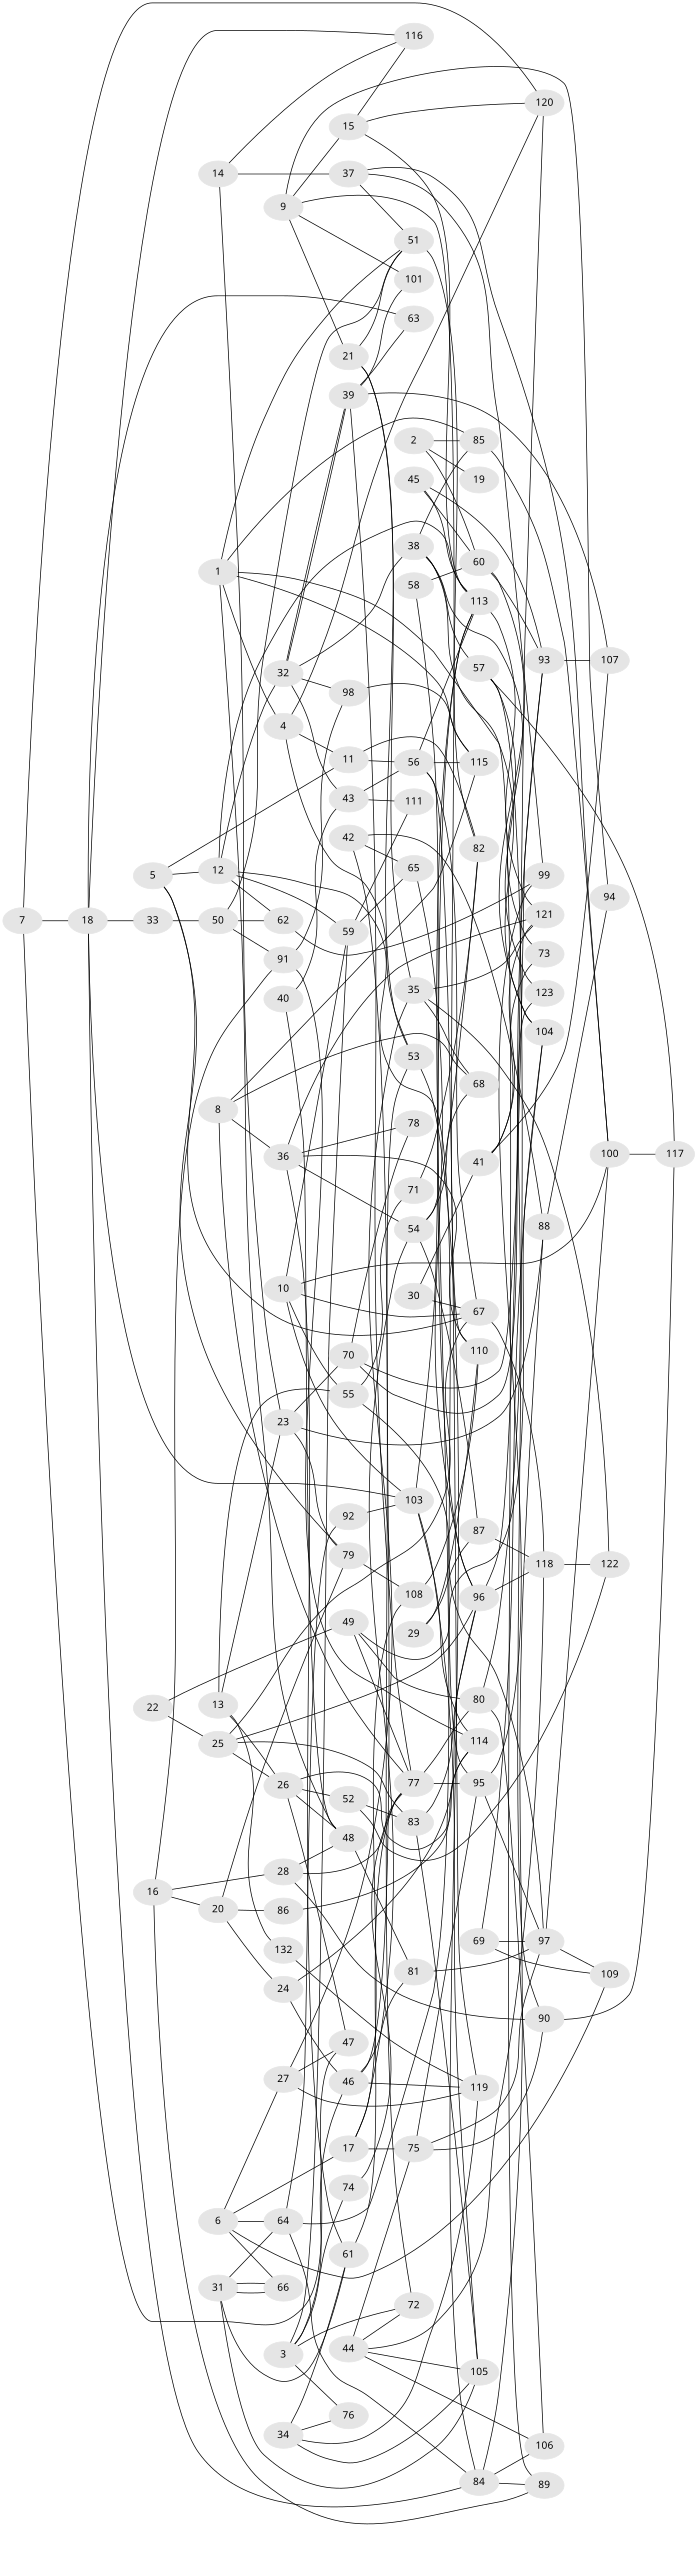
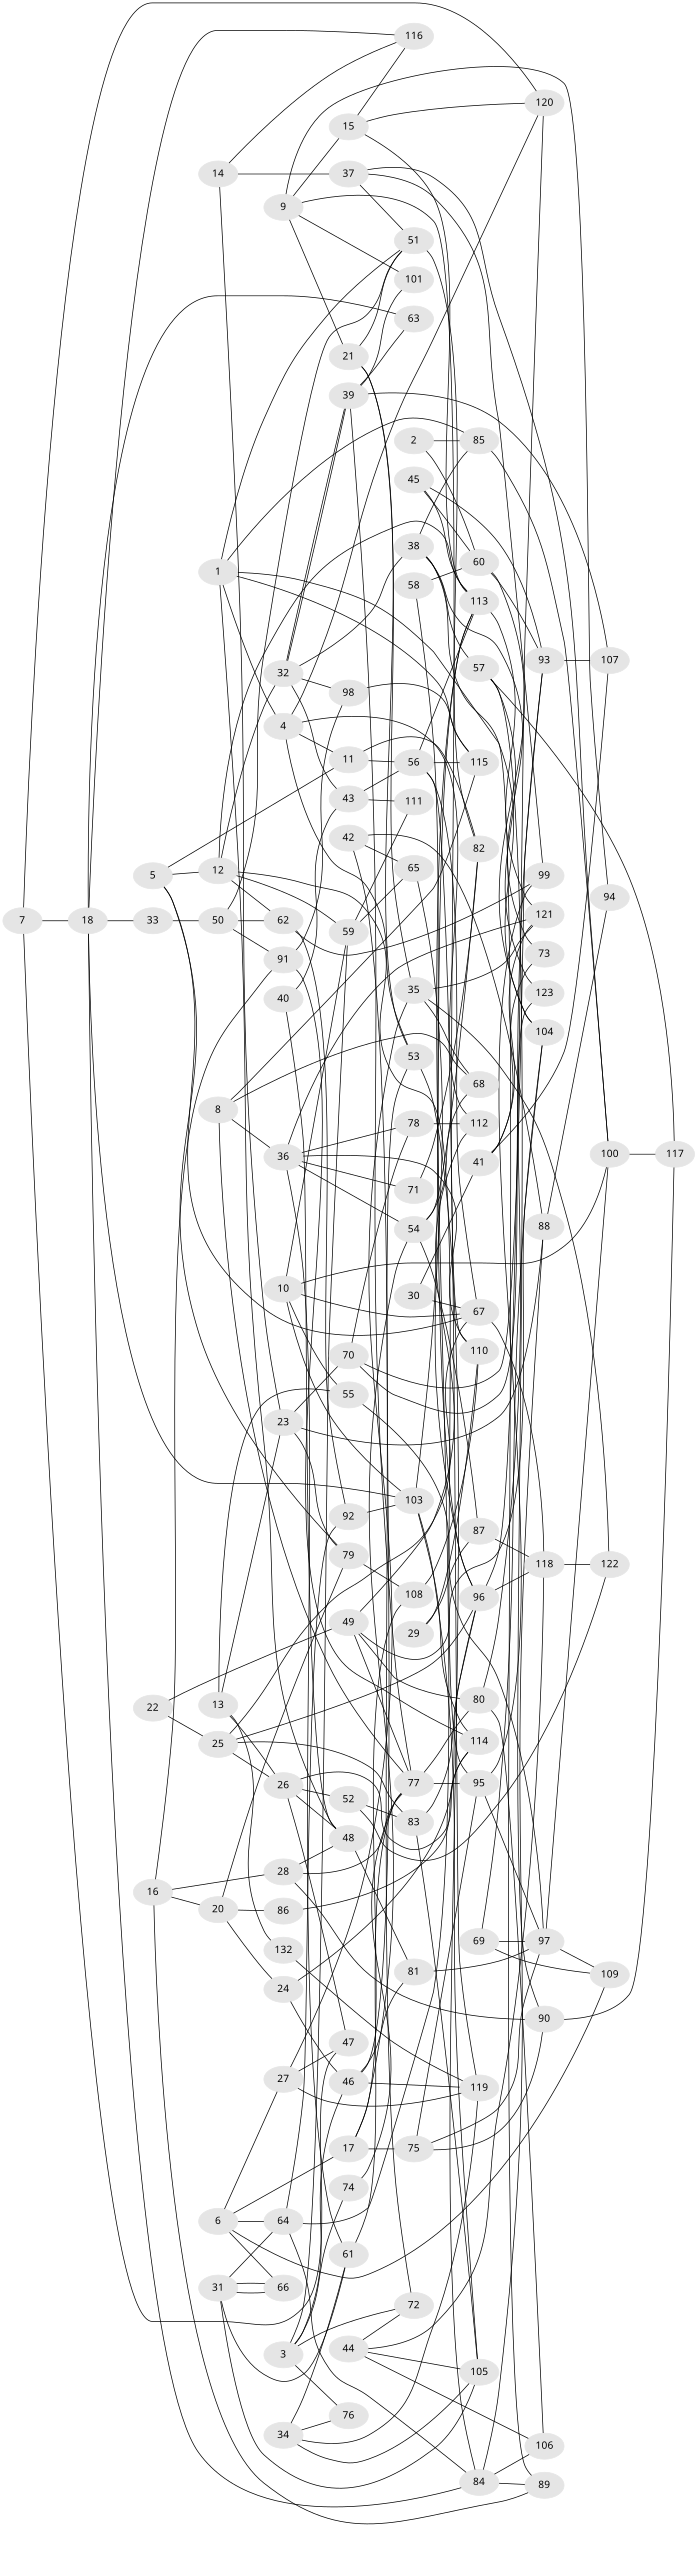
node "19": removed
node "112": added
edge "62" -- "92": added
edge "71" -- "55": now "71" -- "36"
edge "75" -- "44": removed
